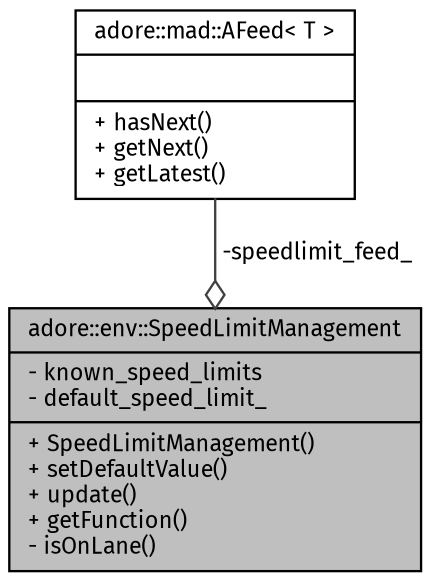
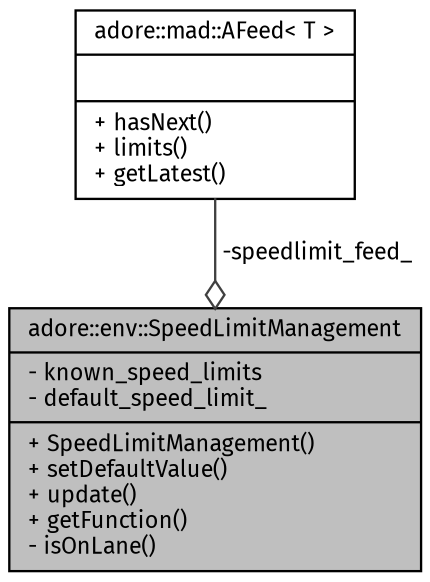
node "adore::mad::AFeed< T >": text "+ getNext()" -> "+ limits()"
